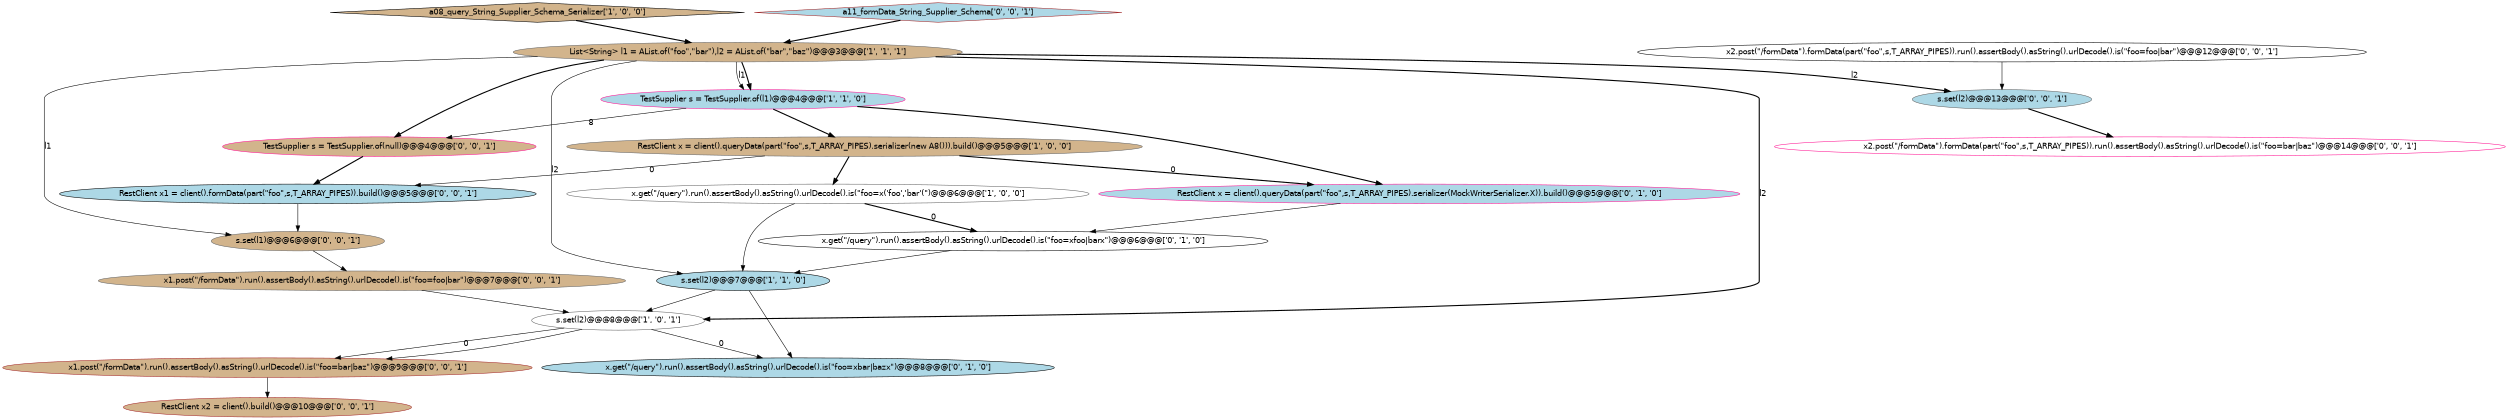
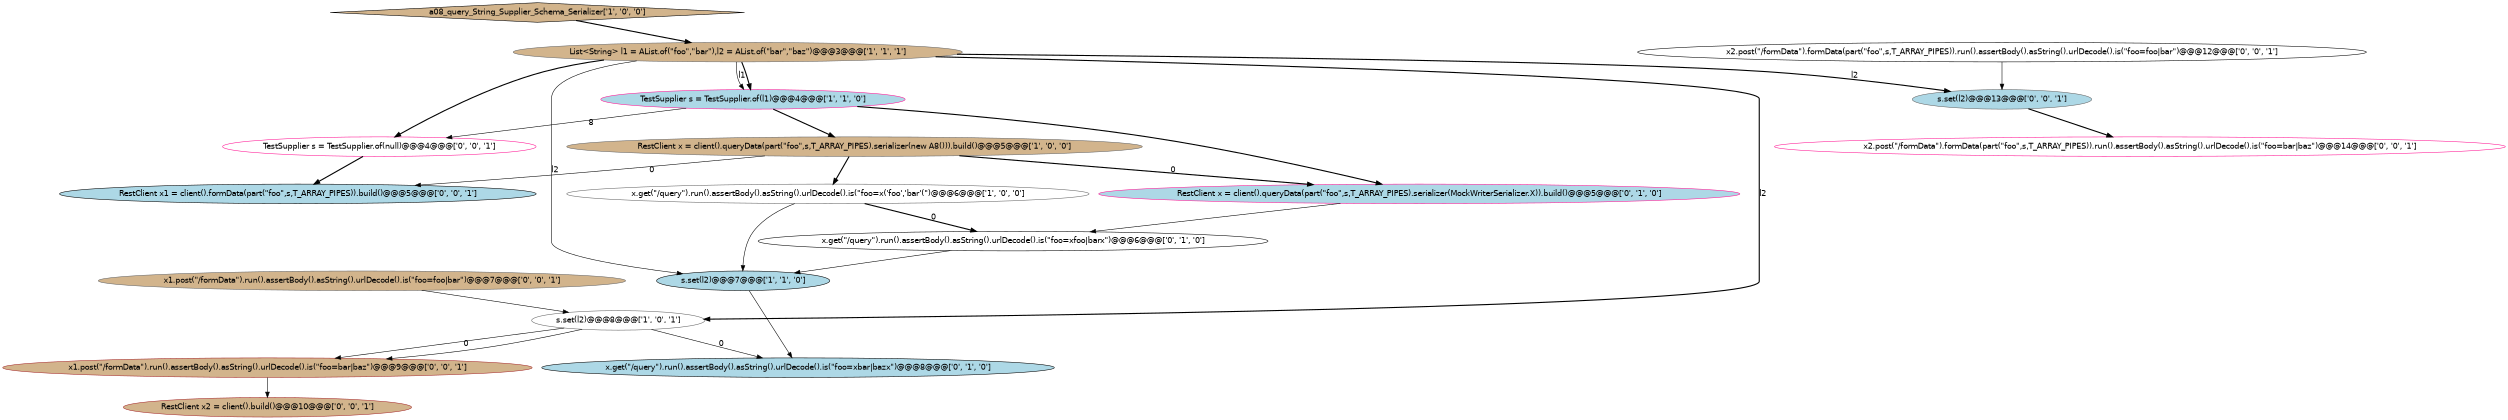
node "a11_formData_String_Supplier_Schema['0', '0', '1']": removed
node "TestSupplier s = TestSupplier.of(null)@@@4@@@['0', '0', '1']": fillcolor tan -> white
node "s.set(l1)@@@6@@@['0', '0', '1']": removed
edge "s.set(l2)@@@7@@@['1', '1', '0']" -> "s.set(l2)@@@8@@@['1', '0', '1']": removed
